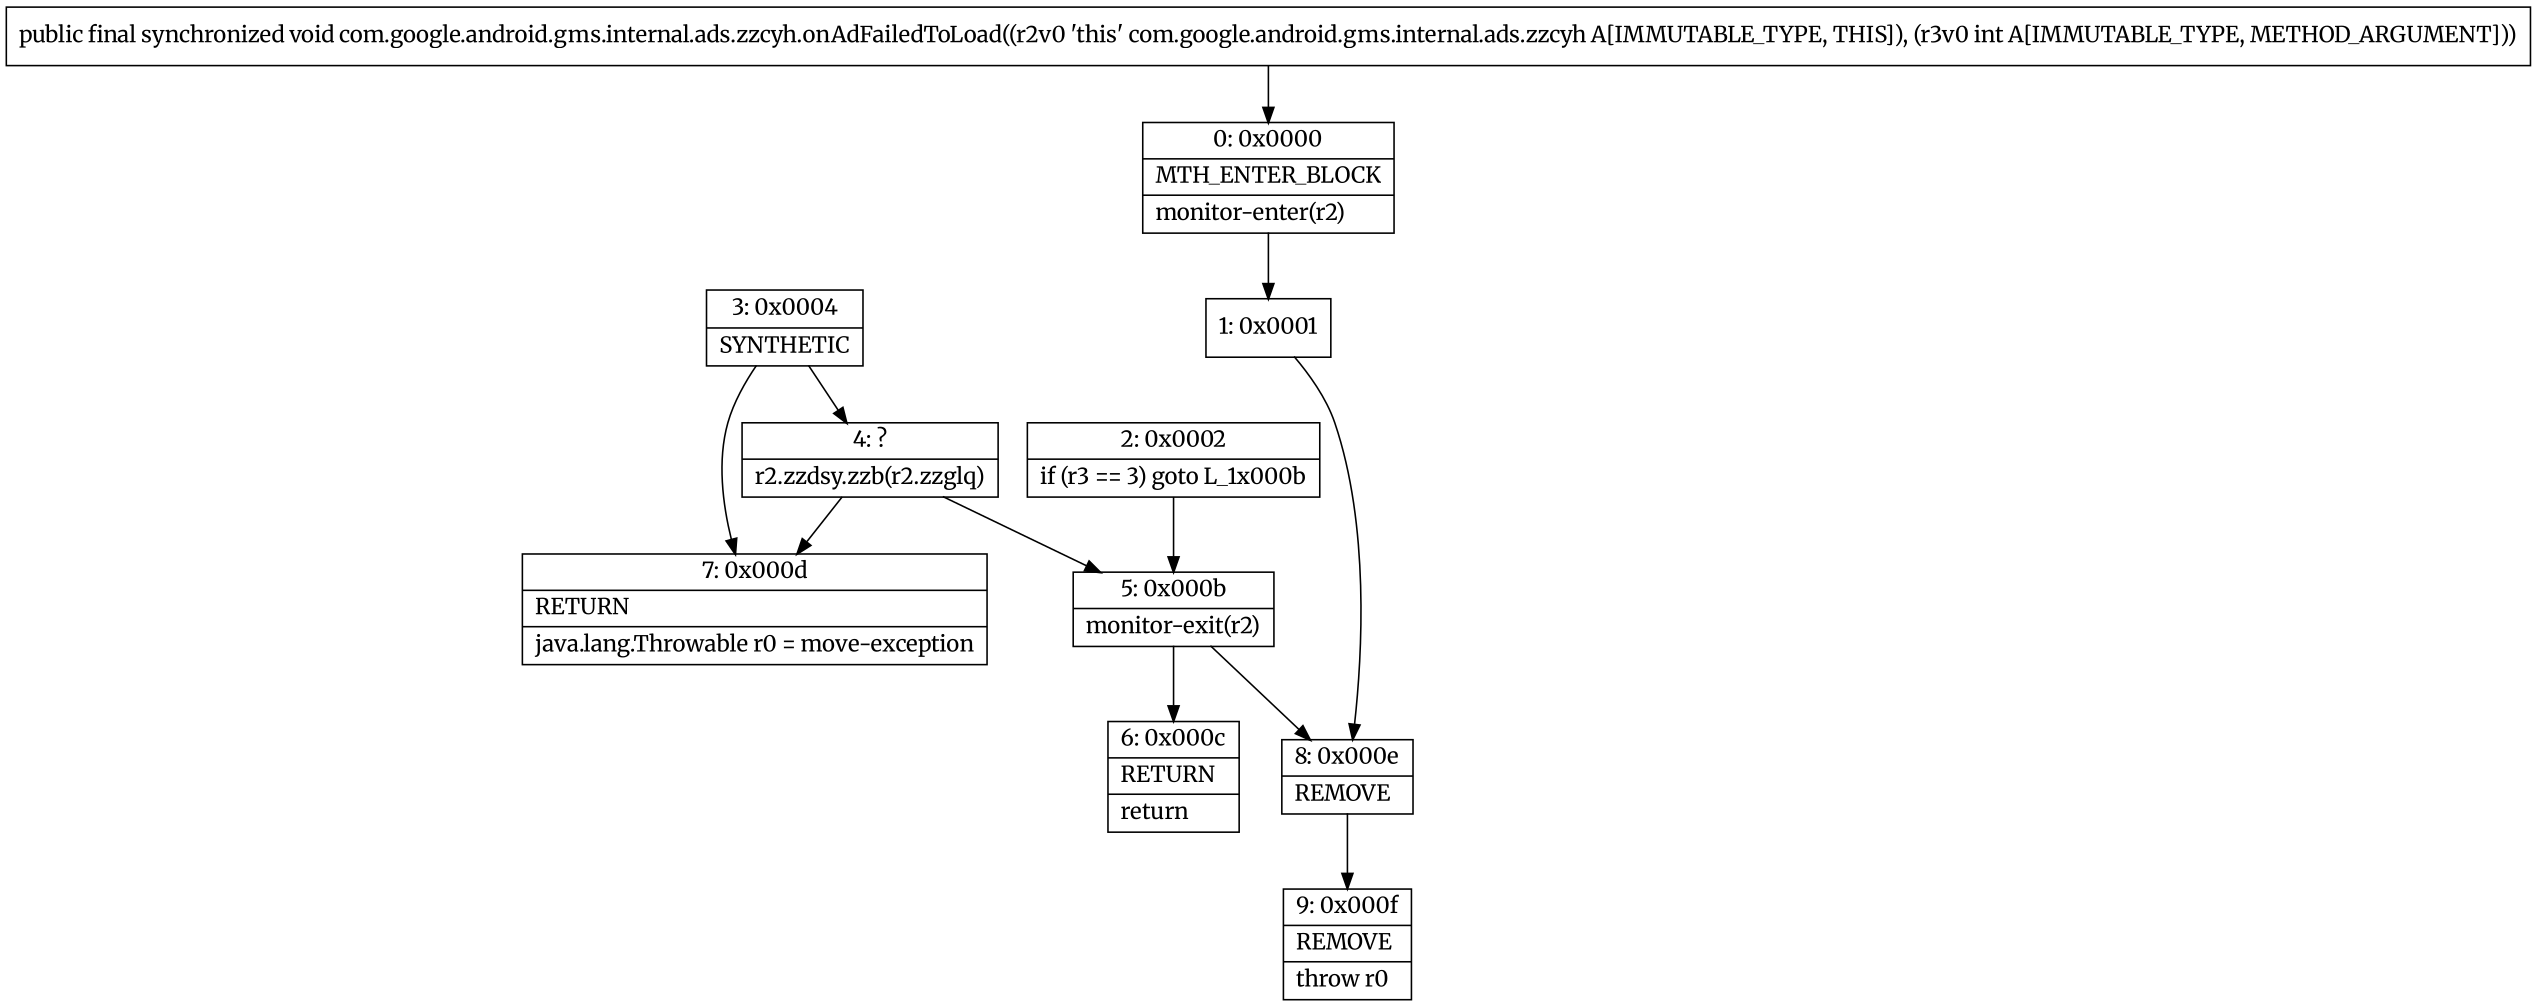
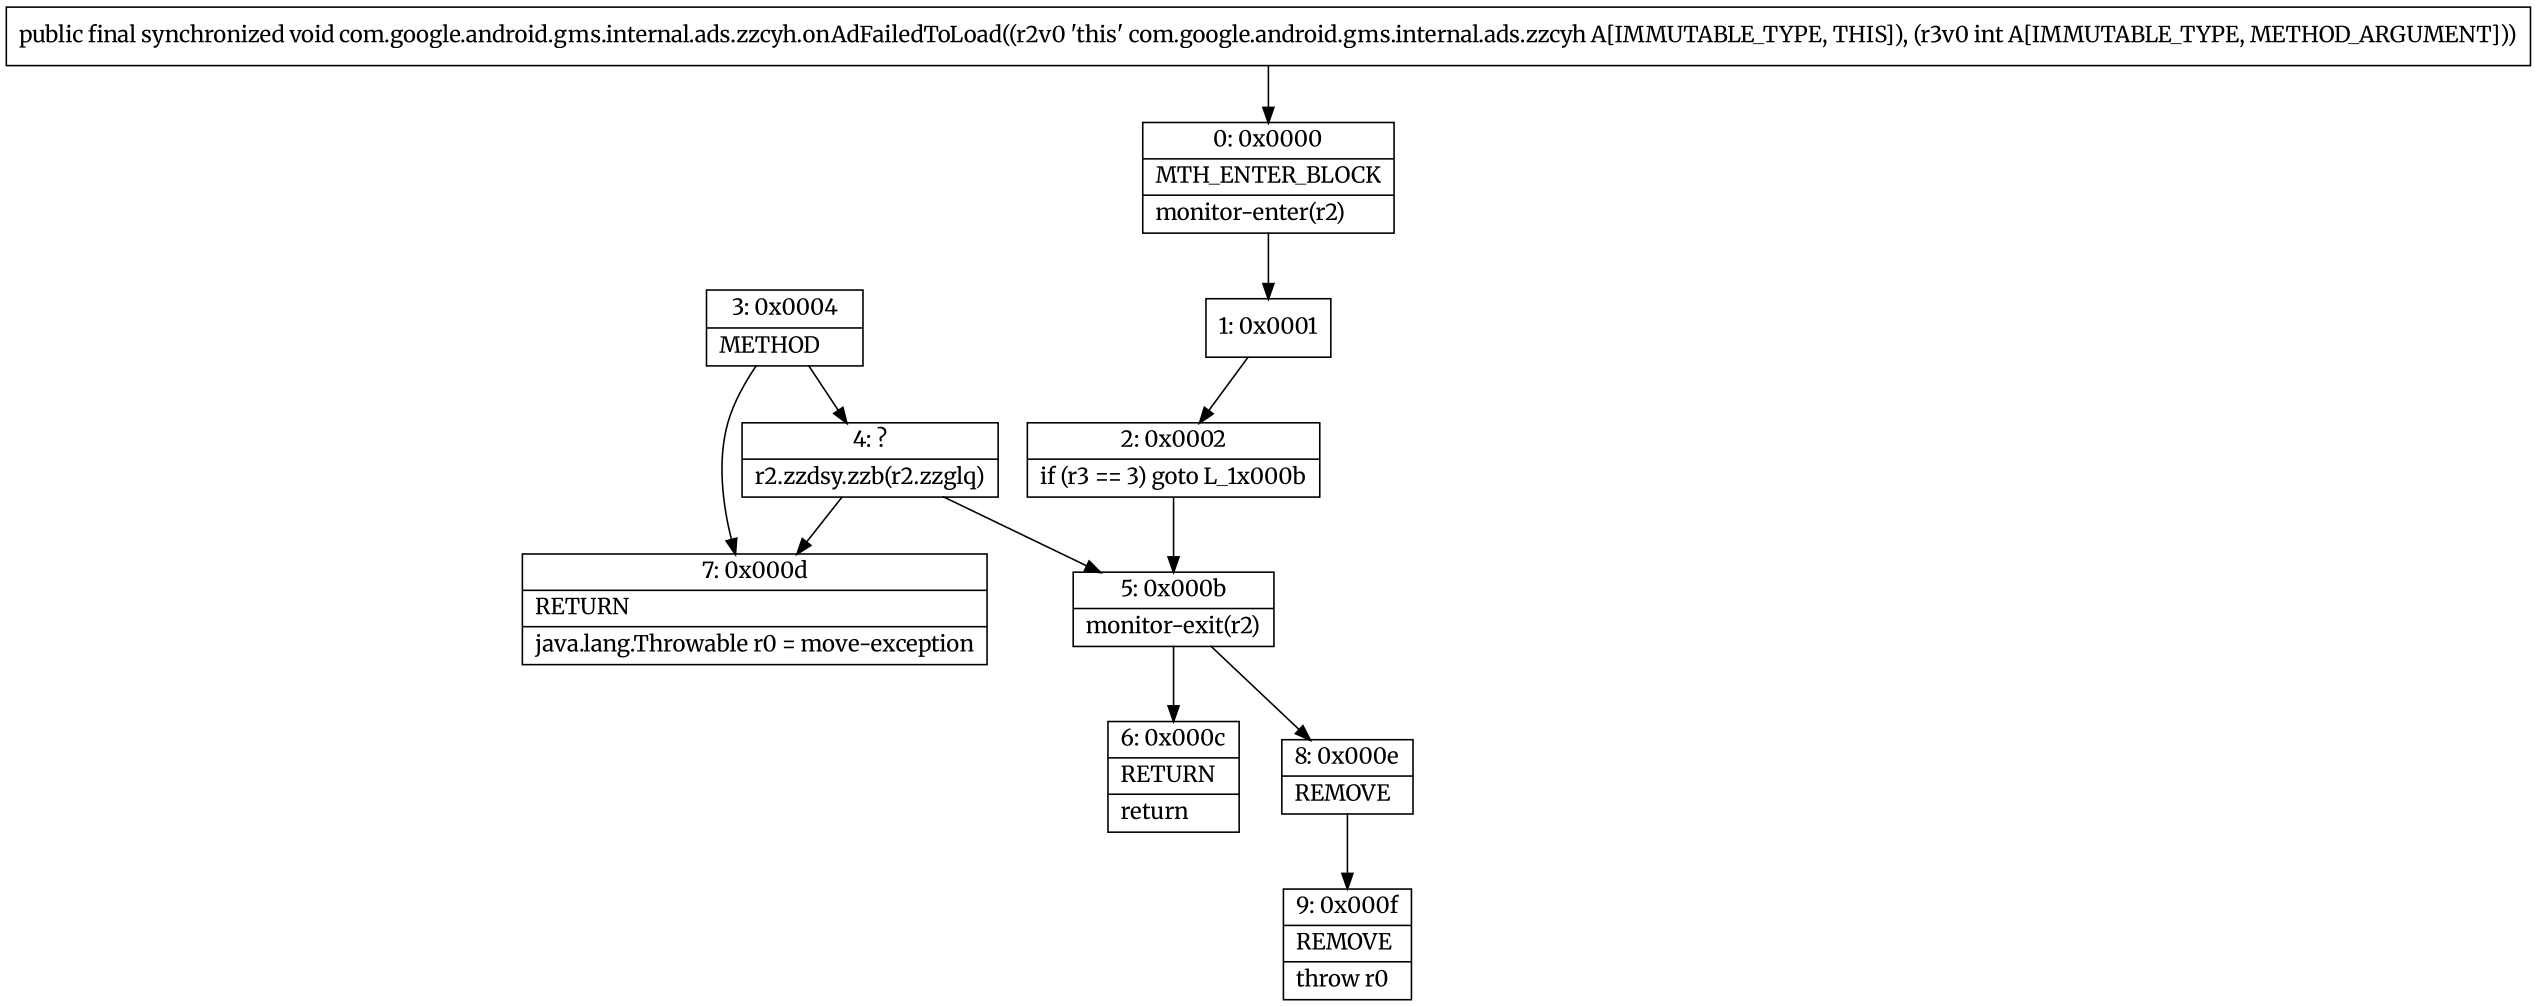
node "3: 0x0004": text "SYNTHETIC" -> "METHOD"
edge "1: 0x0001" -> "8: 0x000e": now "1: 0x0001" -> "2: 0x0002"
